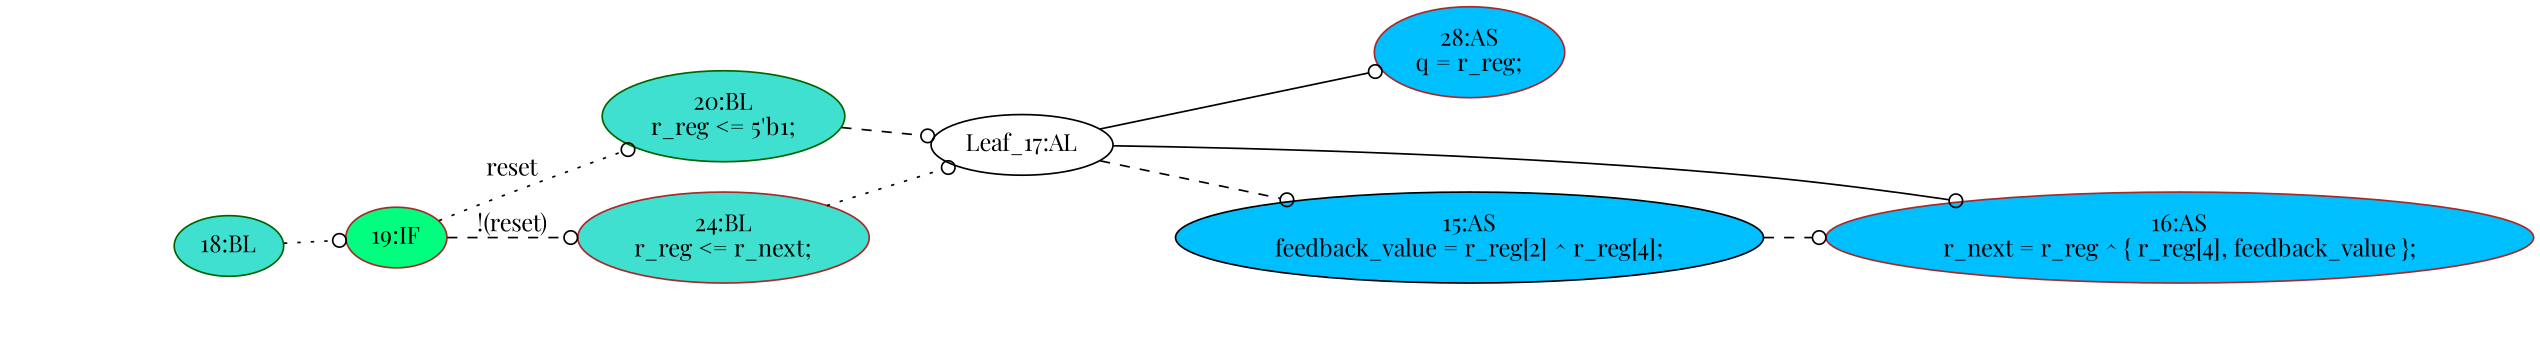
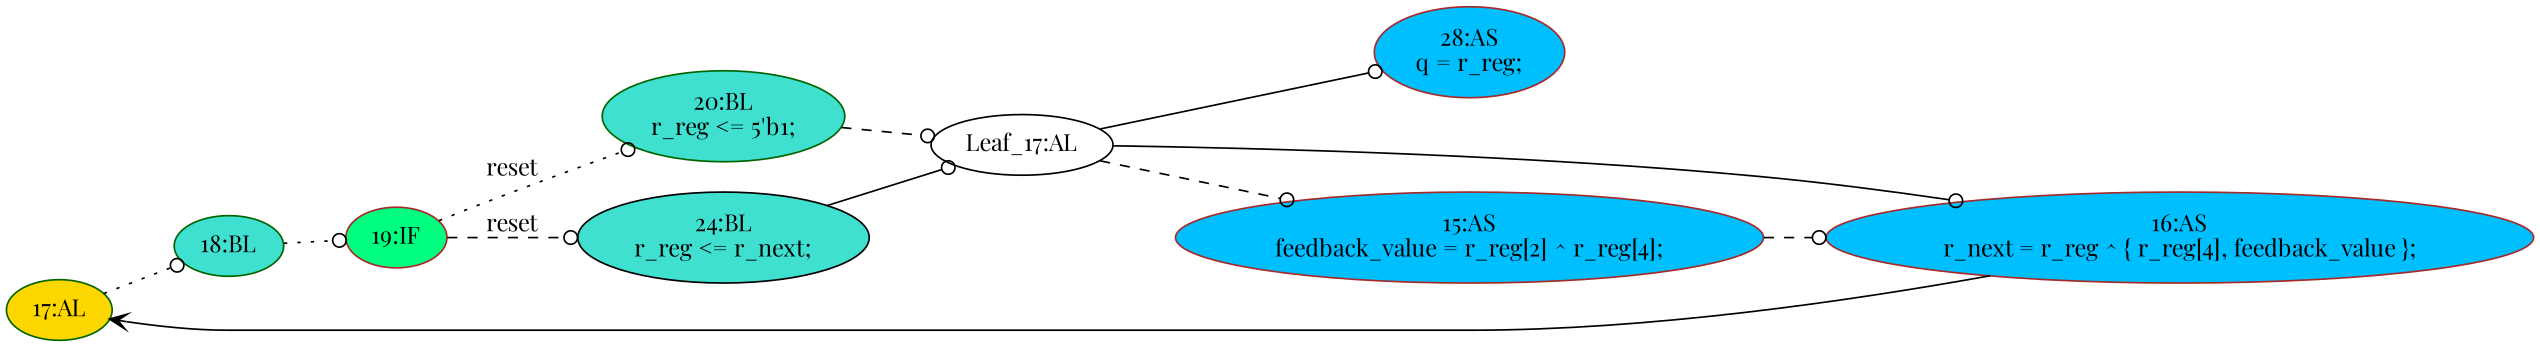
edge "24:BL r_reg <= r_next;" -> "Leaf_17:AL": style dotted -> solid
edge "19:IF" -> "24:BL r_reg <= r_next;": label "!(reset)" -> "reset"
node "24:BL r_reg <= r_next;": color brown -> black
node "15:AS feedback_value = r_reg[2] ^ r_reg[4];": color black -> brown
node "17:AL": added
